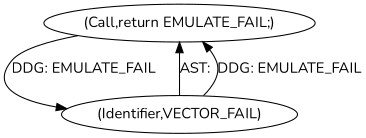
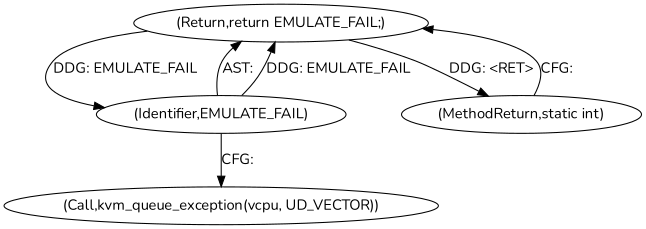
node "(Call,return EMULATE_FAIL;)": label "(Call,return EMULATE_FAIL;)" -> "(Return,return EMULATE_FAIL;)"
node "(Identifier,VECTOR_FAIL)": label "(Identifier,VECTOR_FAIL)" -> "(Identifier,EMULATE_FAIL)"
node "(MethodReturn,static int)": added
node "(Call,kvm_queue_exception(vcpu, UD_VECTOR))": added
